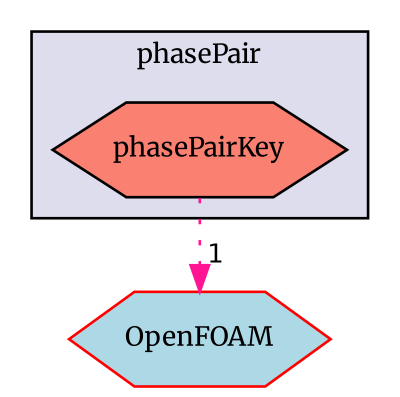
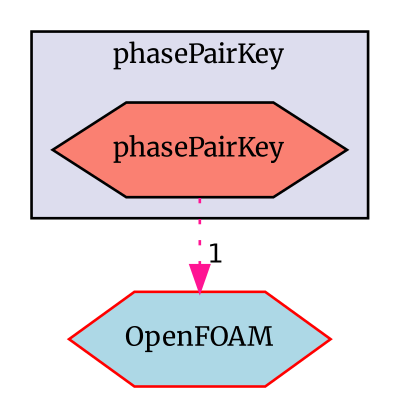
cluster "phasePair": label "phasePair" -> "phasePairKey"
